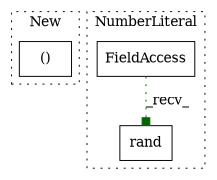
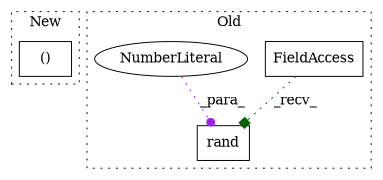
cluster "NumberLiteral": label "NumberLiteral" -> "Old"
node "NumberLiteral": added
